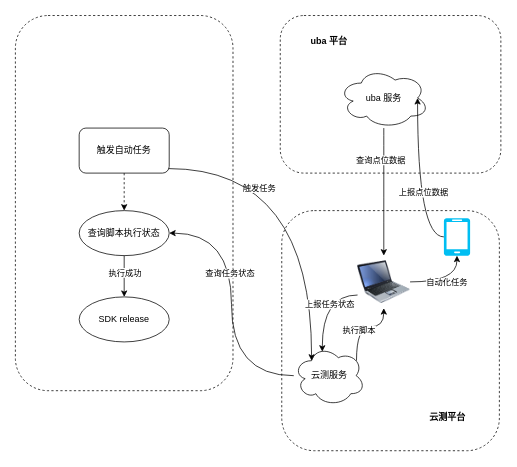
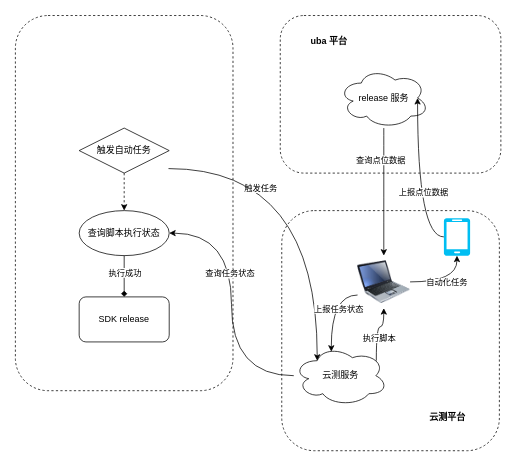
node "uba 服务": label "uba 服务" -> "release 服务"
node "触发自动任务": shape rounded rectangle -> diamond
edge "查询脚本执行状态" -> "SDK release": arrowhead classic -> diamond
node "SDK release": shape ellipse -> rounded rectangle
node "云测服务": size 71x60 -> 94x60
